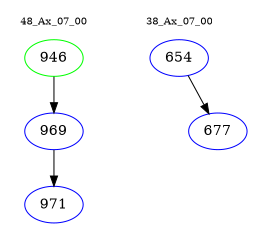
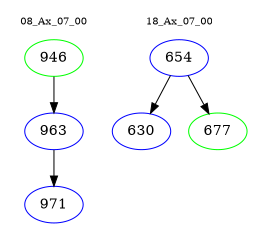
cluster "48_Ax_07_00": label "48_Ax_07_00" -> "08_Ax_07_00"
cluster "38_Ax_07_00": label "38_Ax_07_00" -> "18_Ax_07_00"
node "969": label "969" -> "963"
node "630": added
node "677": color blue -> green
